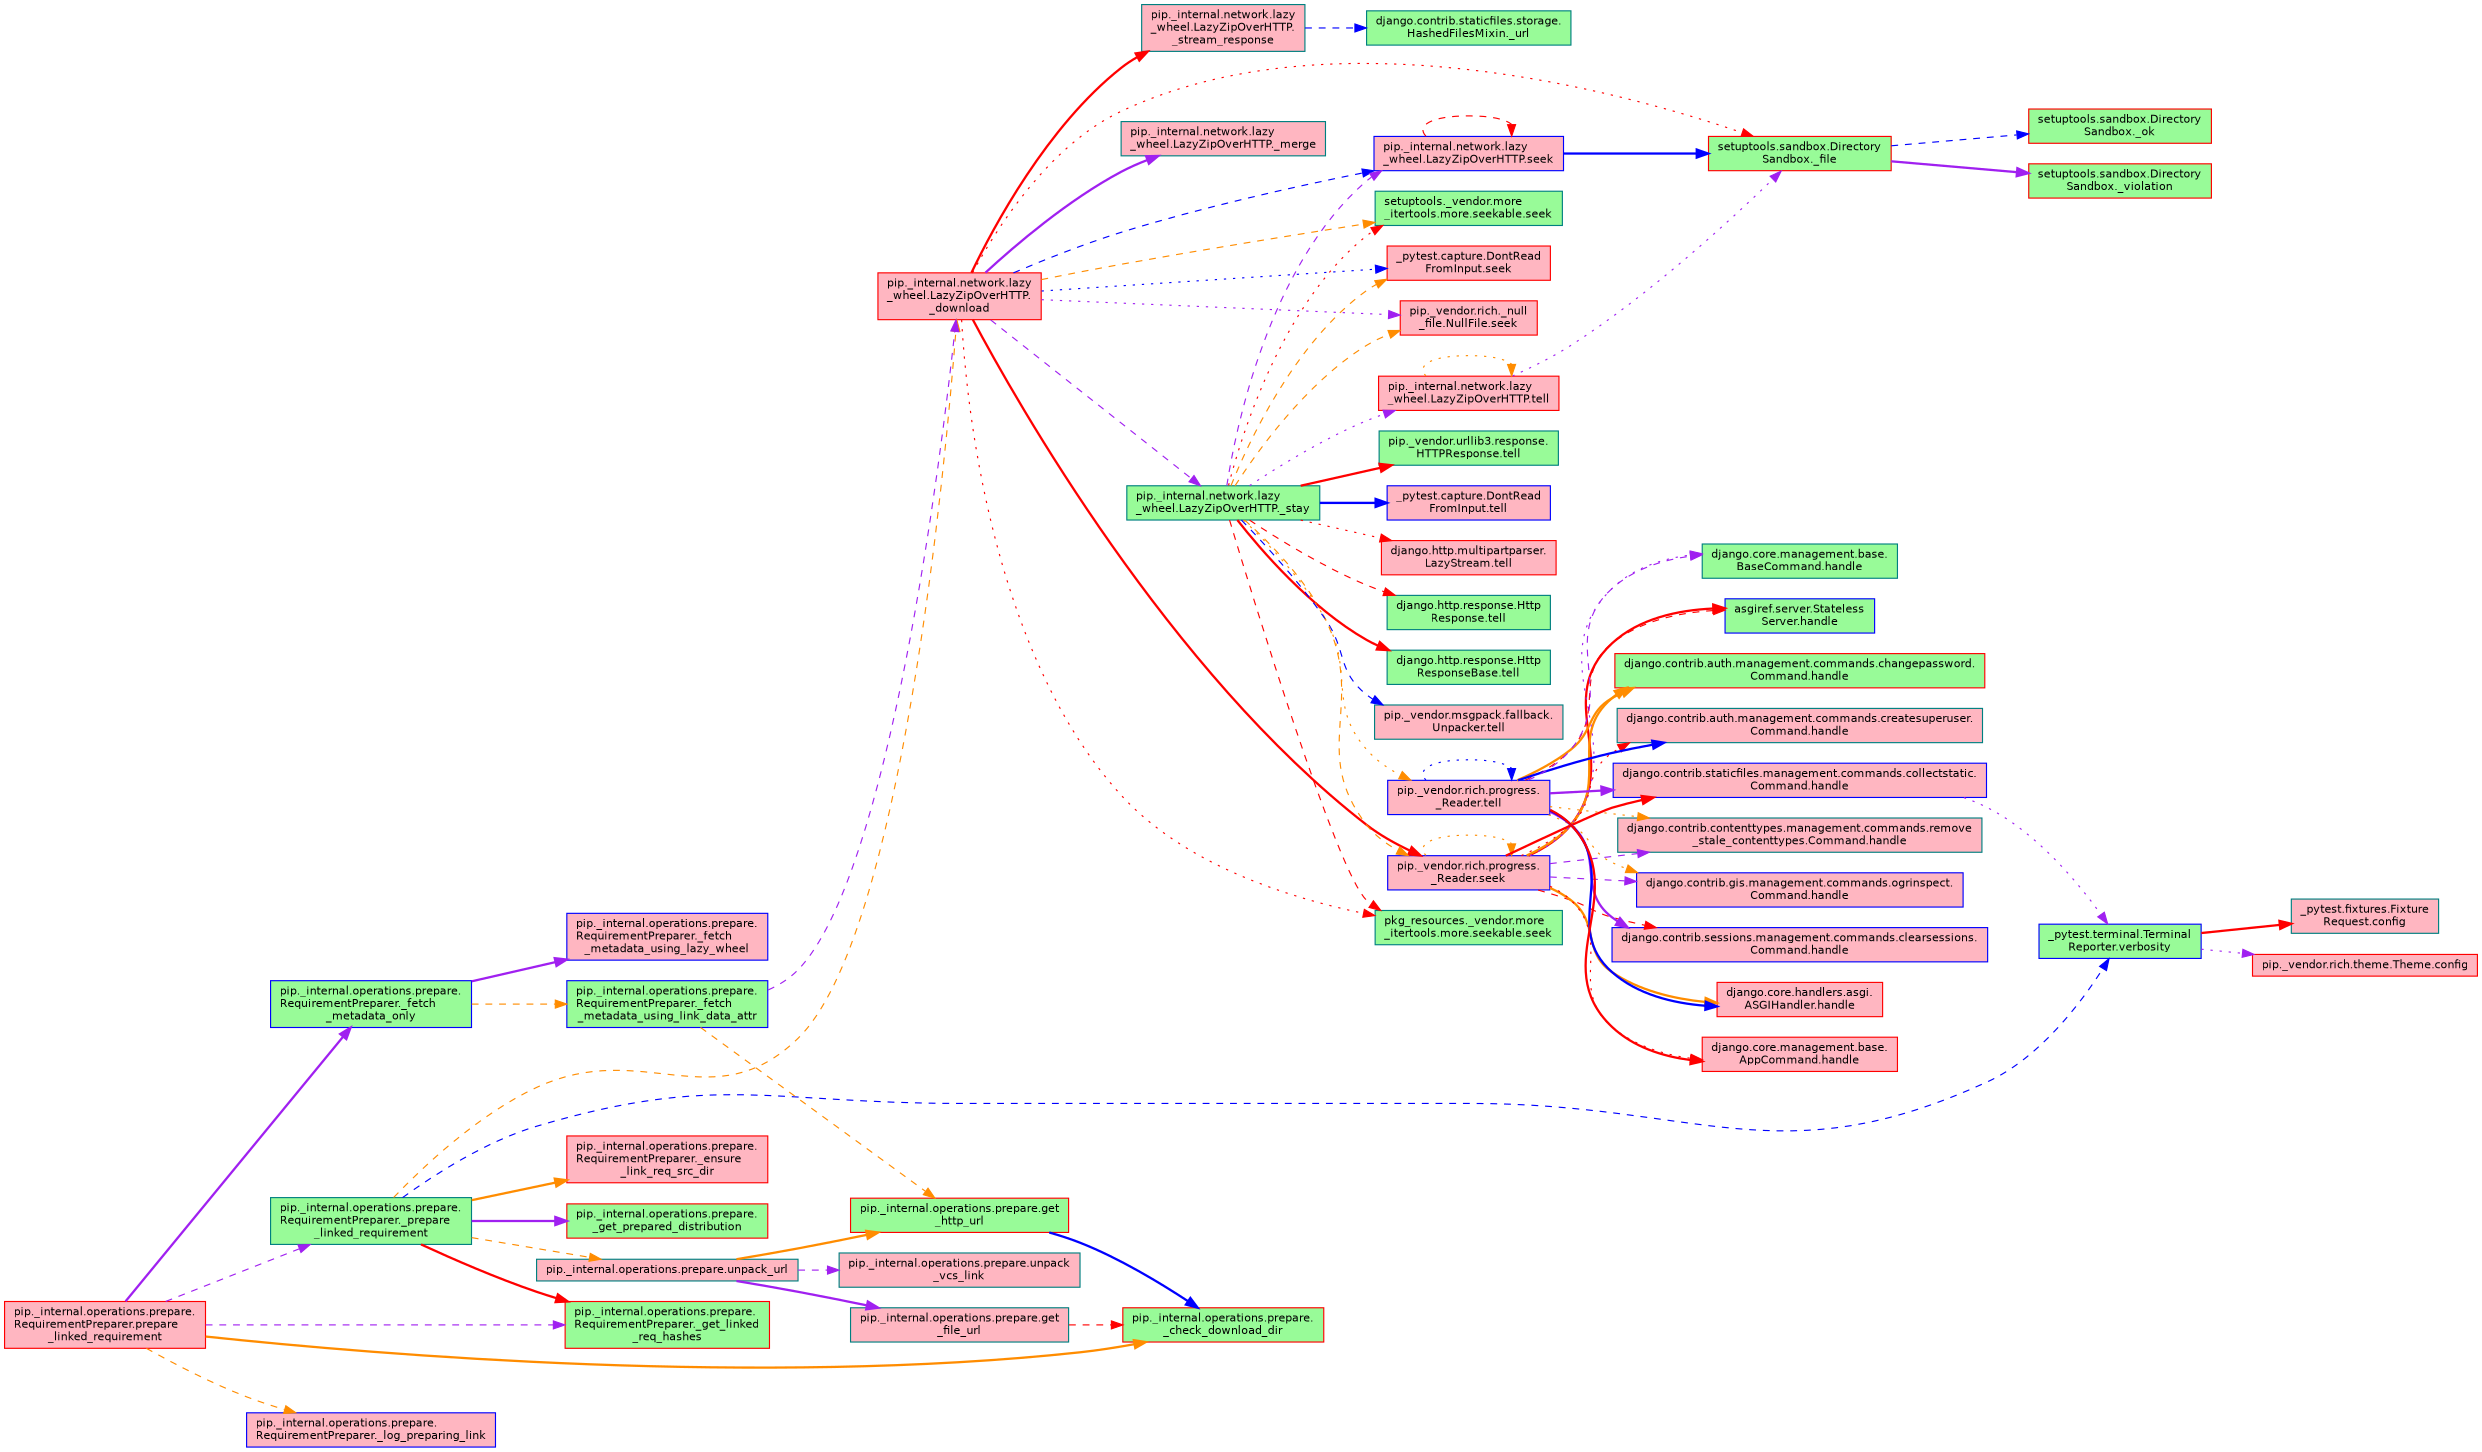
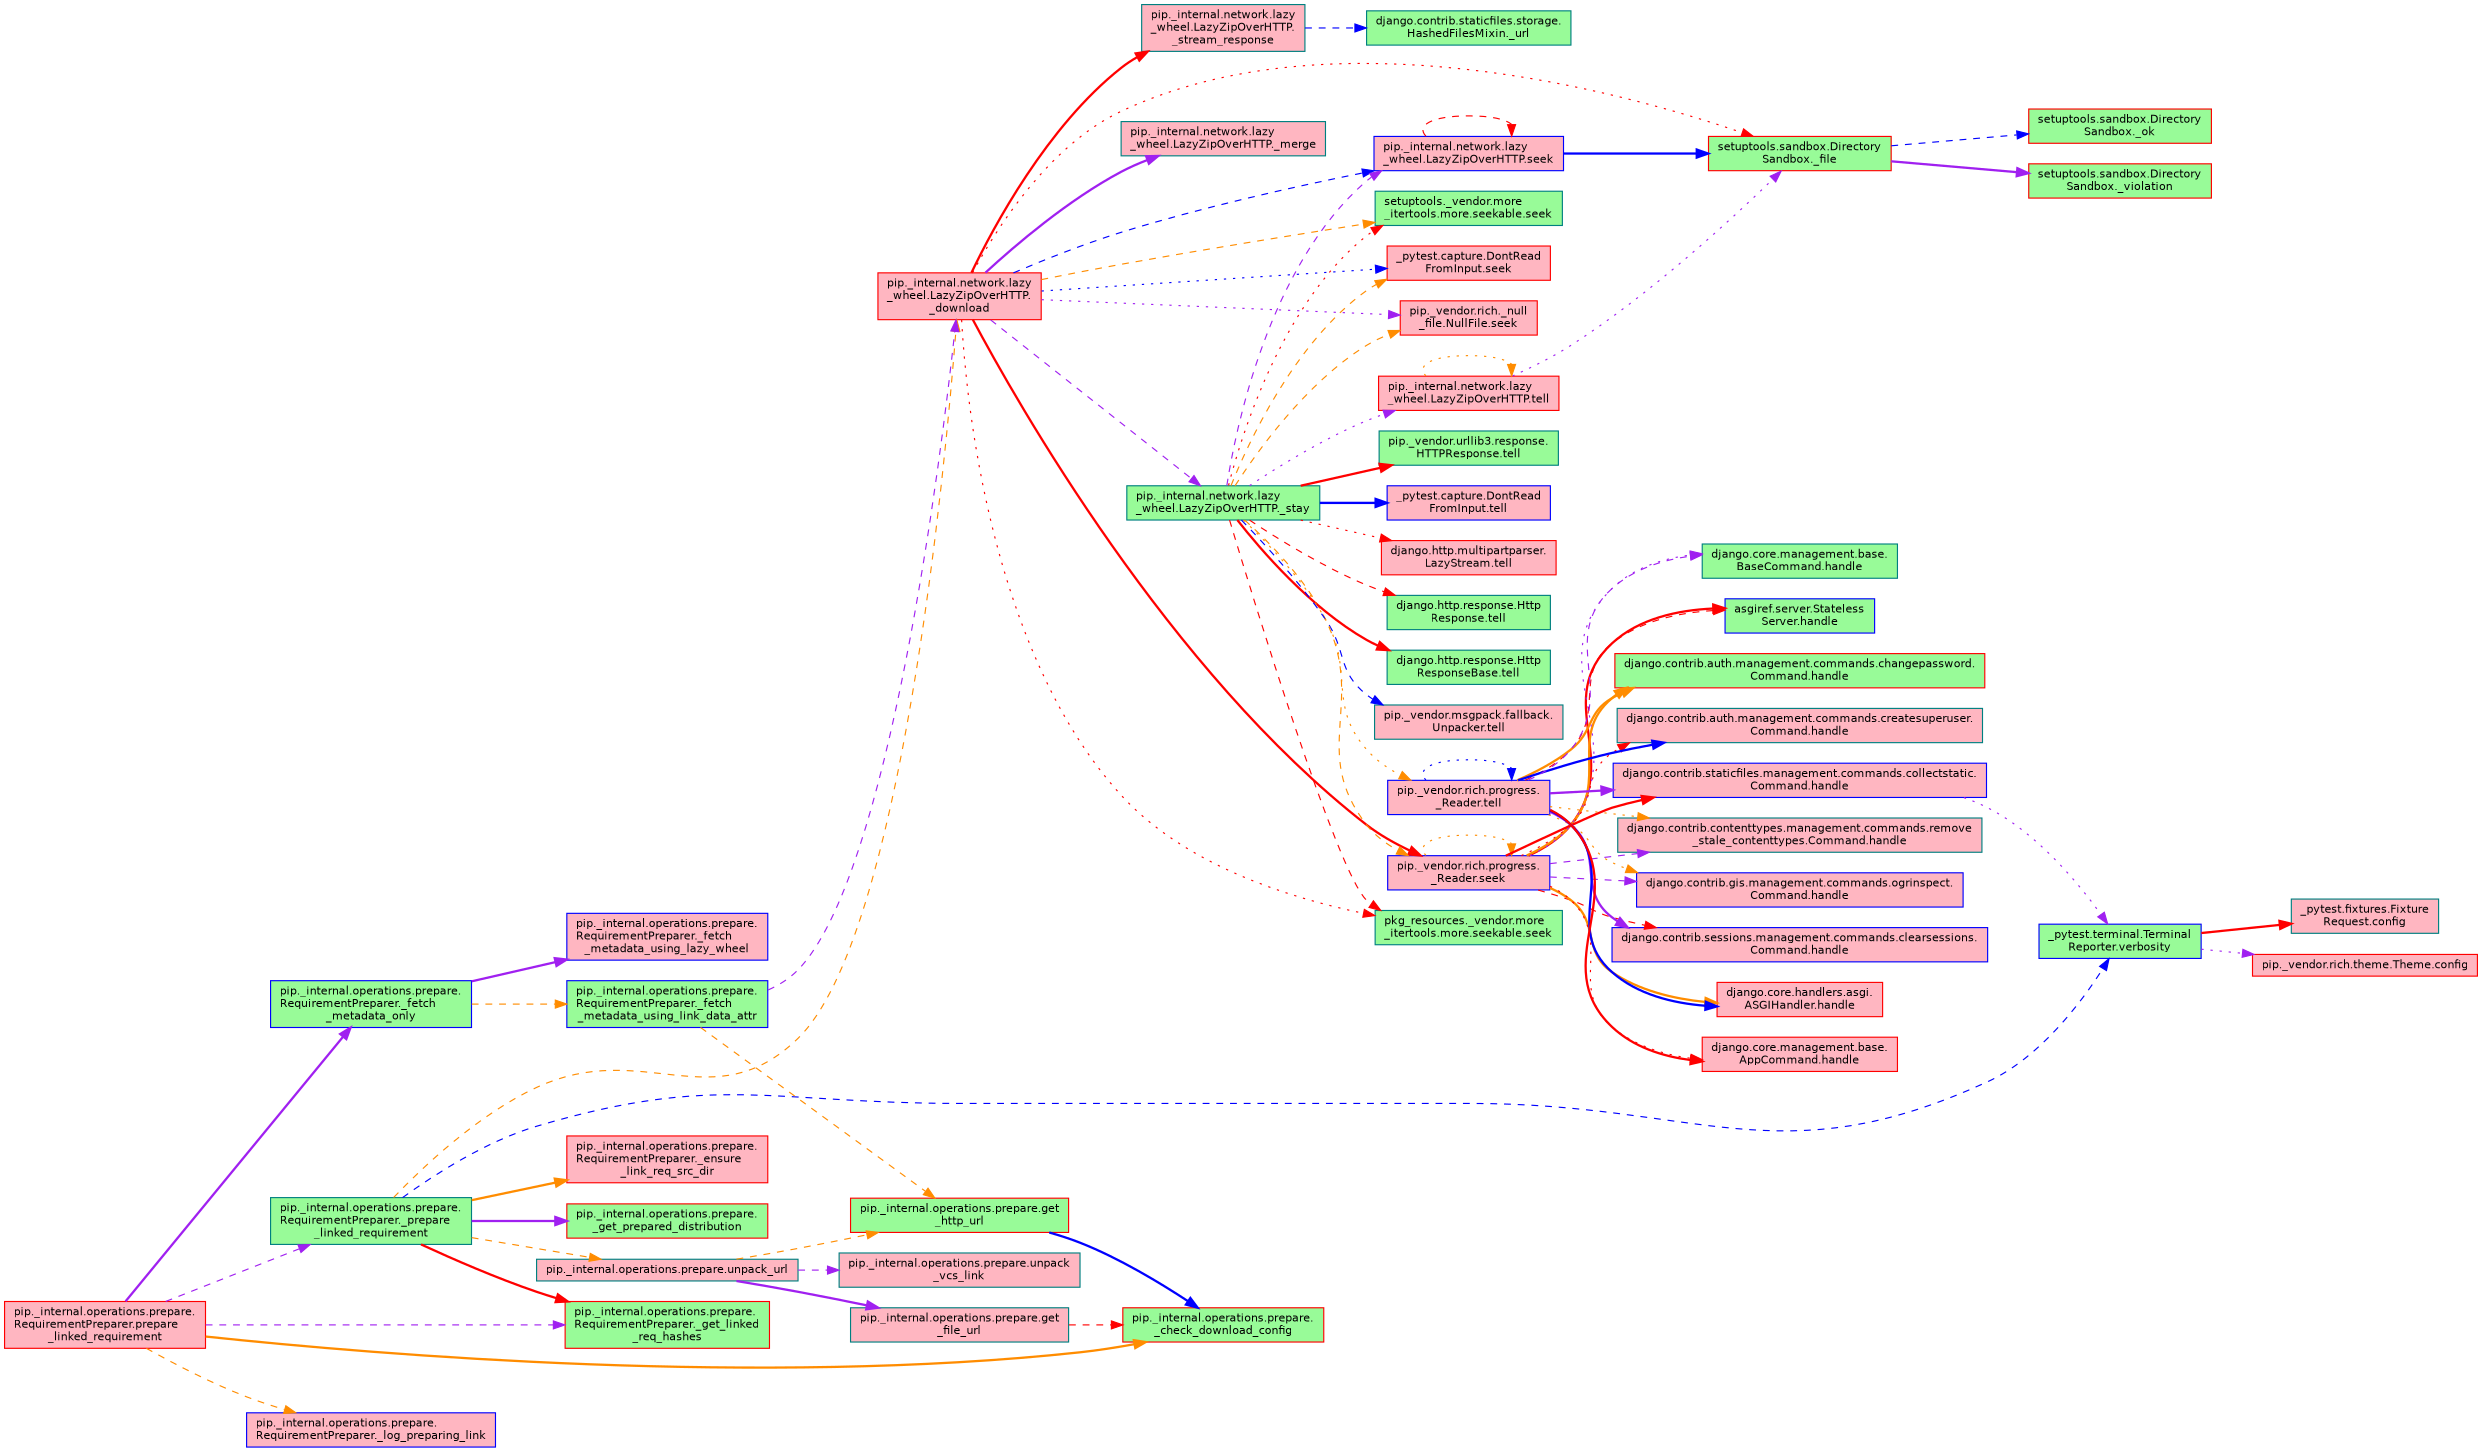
edge "pip._internal.operations.prepare.unpack_url" -> "pip._internal.operations.prepare.get _http_url": style bold -> dashed
node "pip._internal.operations.prepare. _check_download_dir": label "pip._internal.operations.prepare. _check_download_dir" -> "pip._internal.operations.prepare. _check_download_config"
